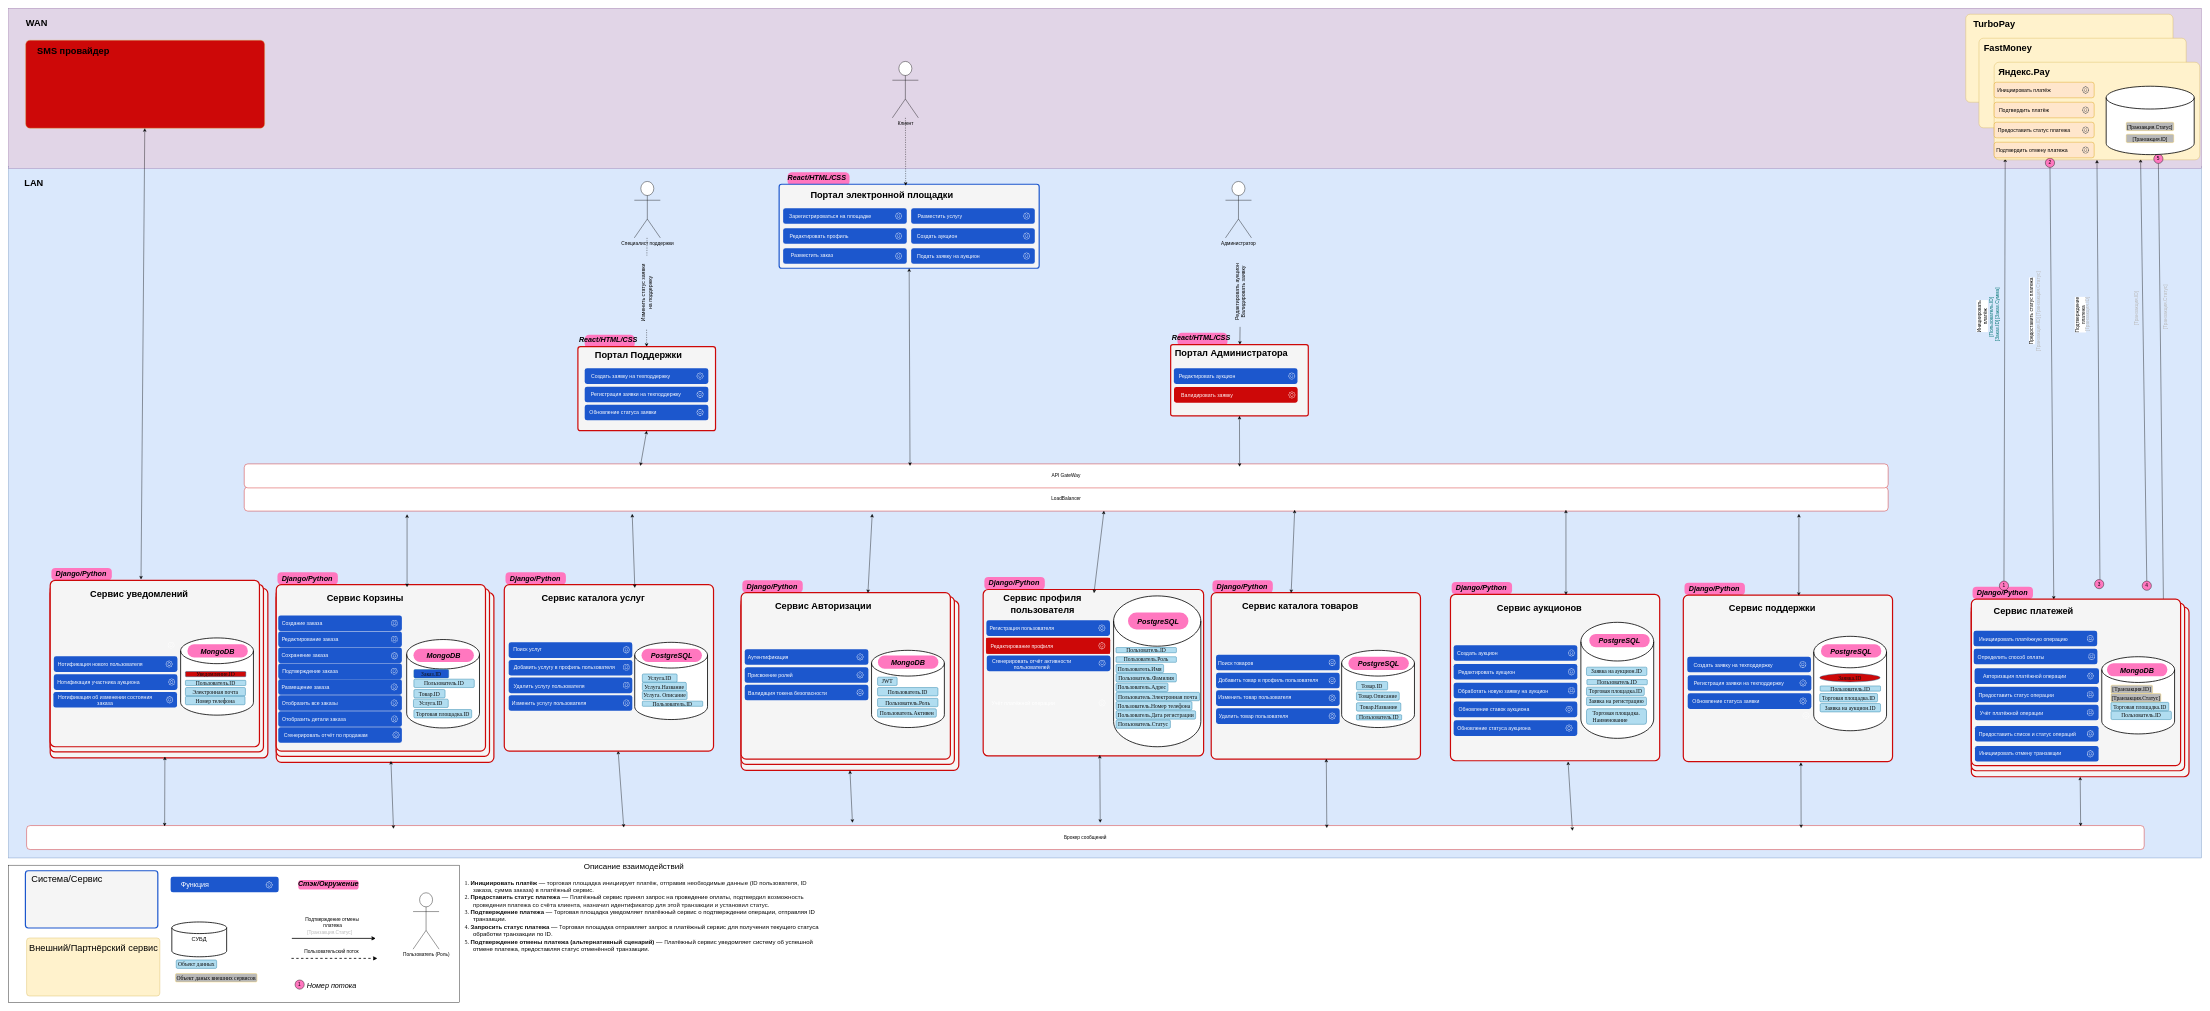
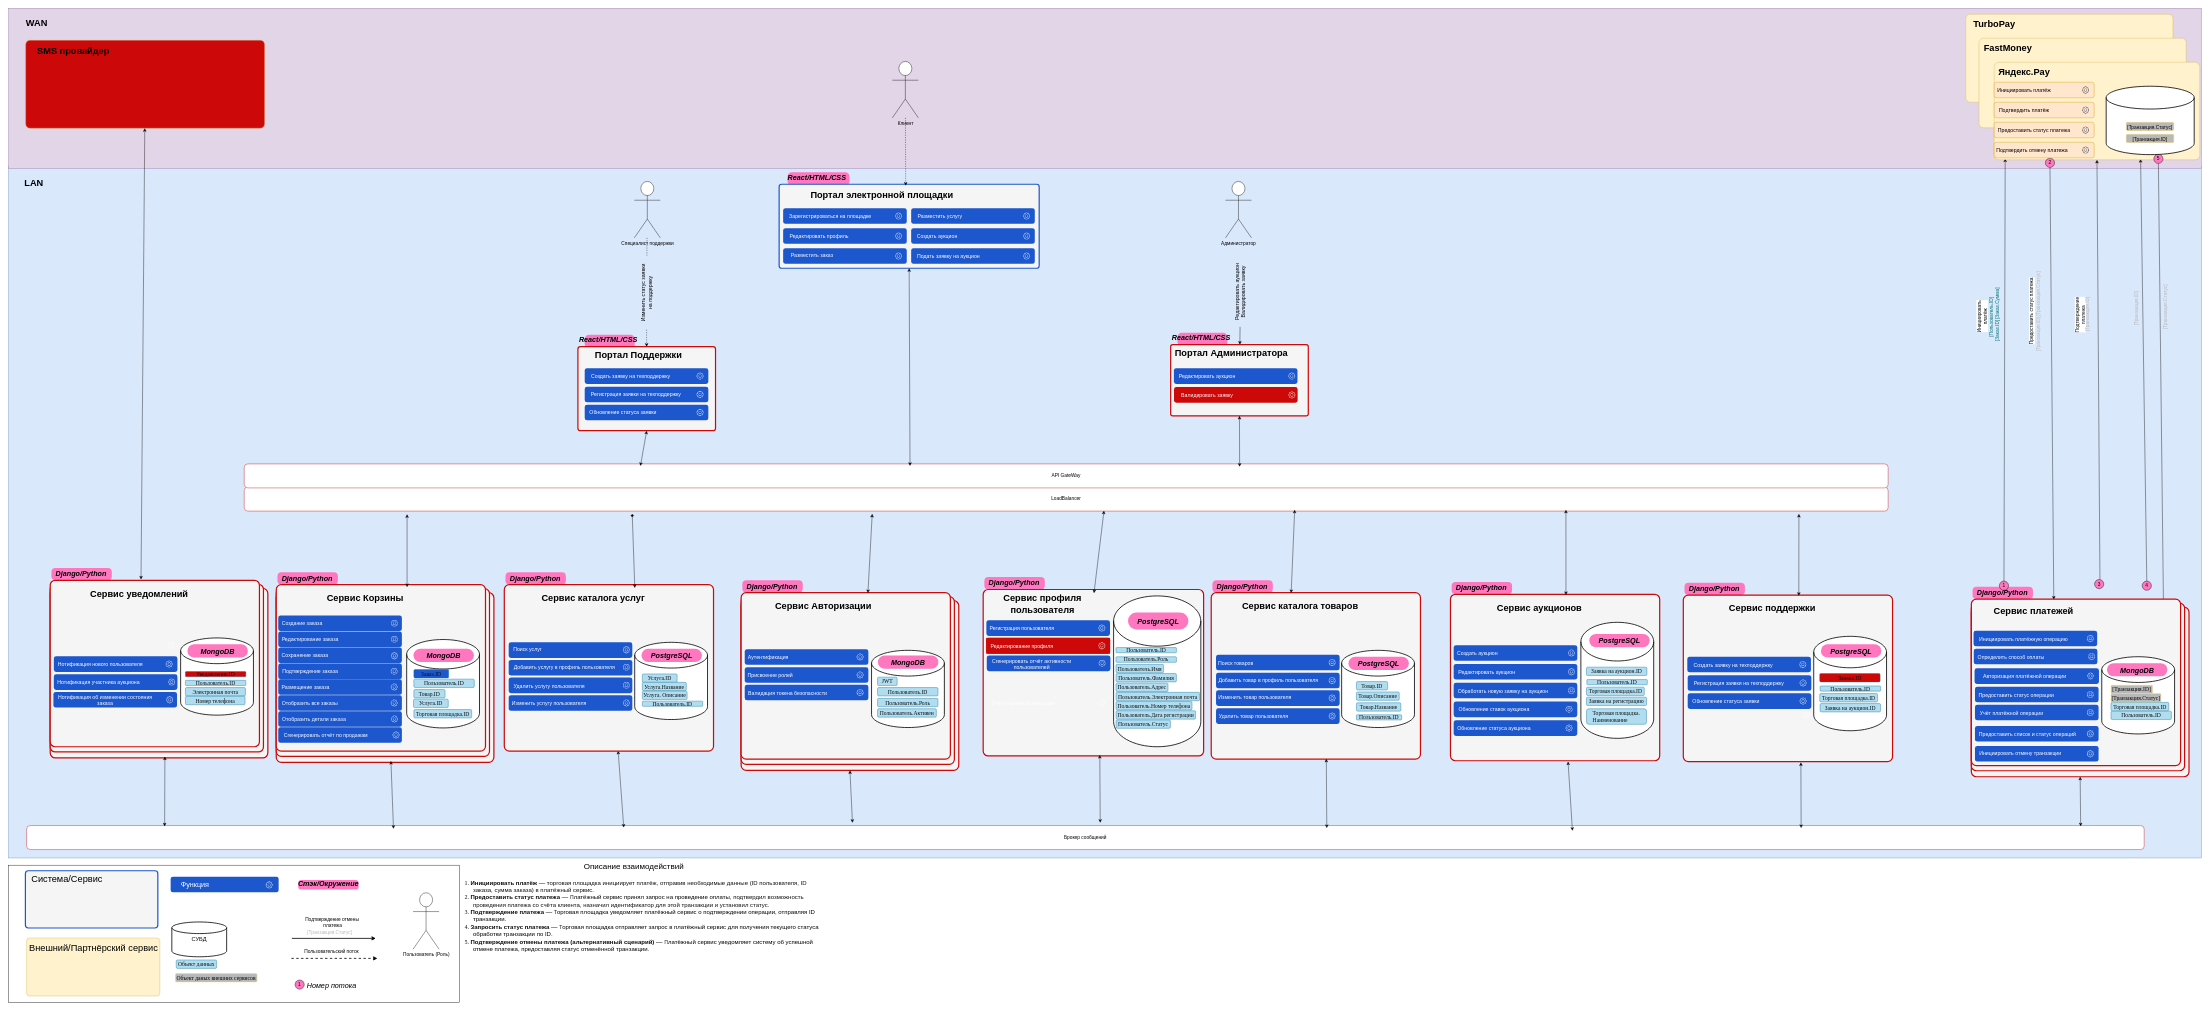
edge "LoadBalancer" -- "Сервис каталога услуг": arrowhead classic -> diamond
node "Заявка.ID": shape ellipse -> rounded rectangle
